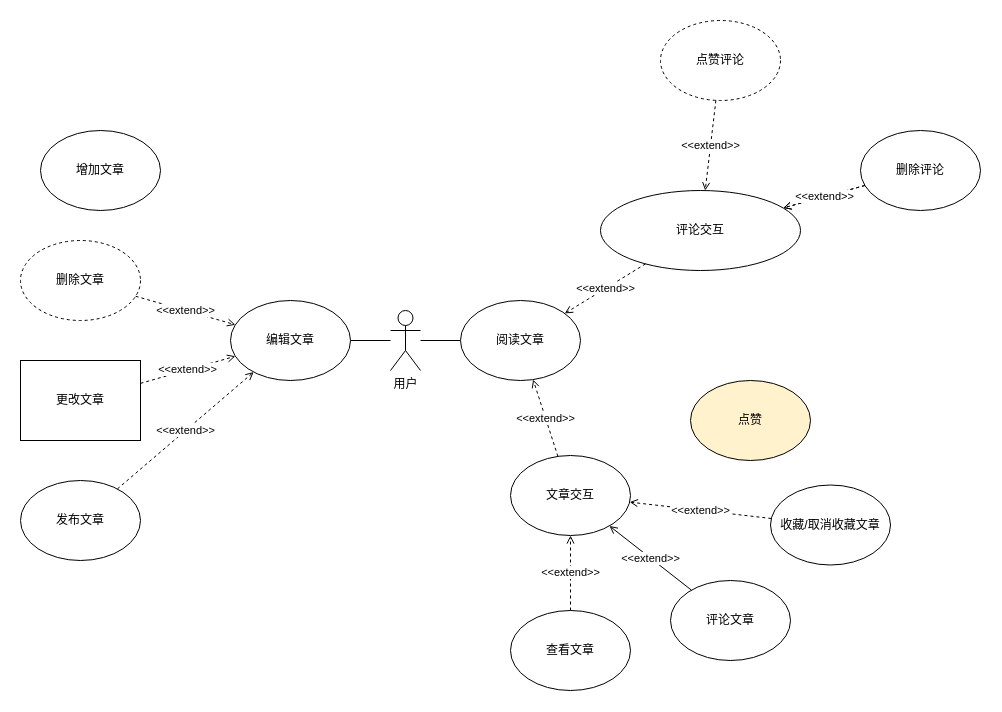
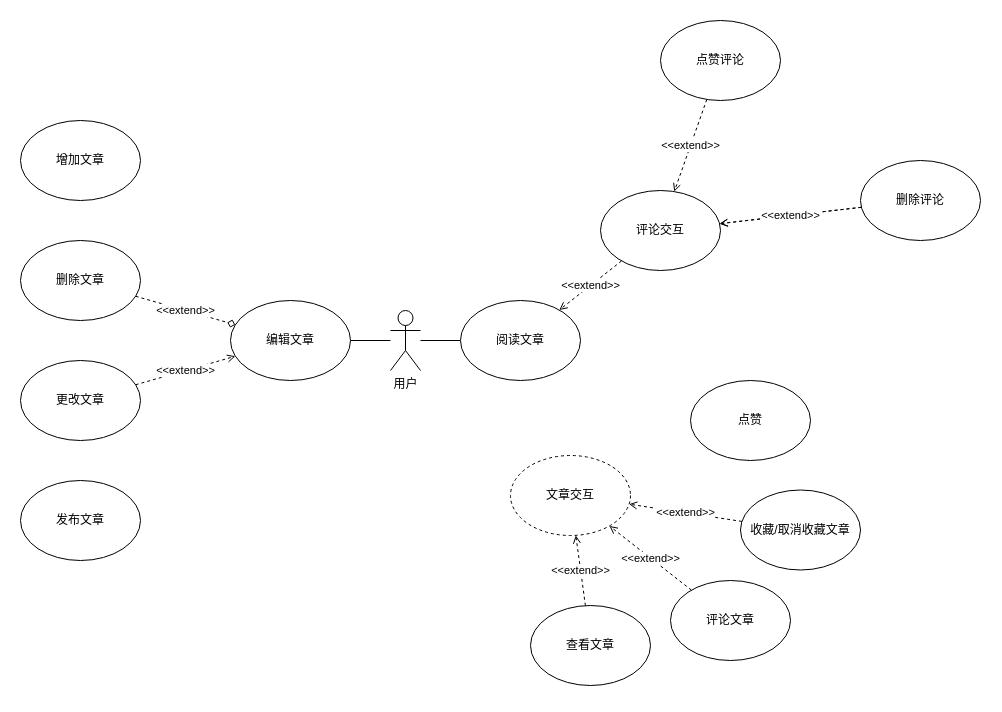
node "点赞评论": style dashed -> solid
node "增加文章": moved (101, 171) -> (81, 161)
node "删除评论": moved (921, 171) -> (921, 201)
node "评论交互": size 200x80 -> 120x80
node "删除文章": style dashed -> solid
edge "删除文章" -> "编辑文章": arrowhead open -> diamond
node "更改文章": shape rectangle -> ellipse
edge "文章交互" -> "阅读文章": removed, label "<<extend>>"
node "点赞": fillcolor #fff2cc -> #ffffff
edge "发布文章" -> "编辑文章": removed, label "<<extend>>"
node "文章交互": style solid -> dashed
node "收藏/取消收藏文章": moved (831, 525) -> (801, 530)
edge "评论文章" -> "文章交互": style solid -> dashed
node "查看文章": moved (571, 651) -> (591, 646)
